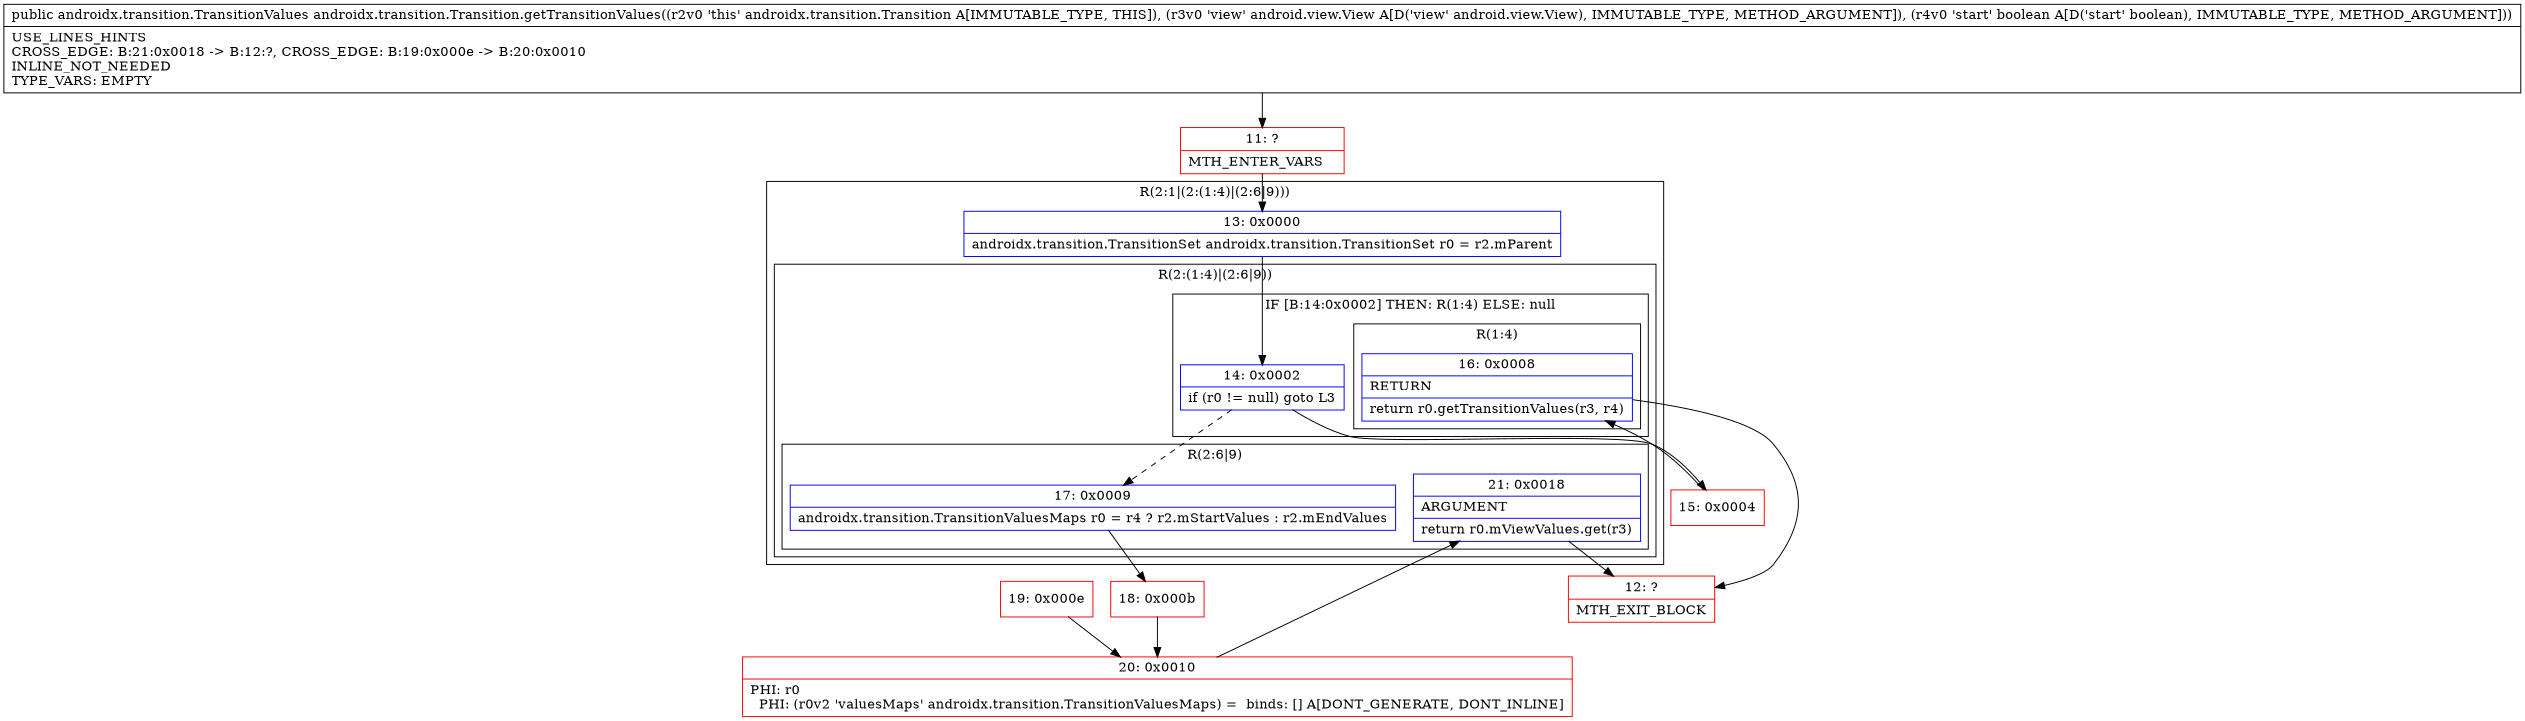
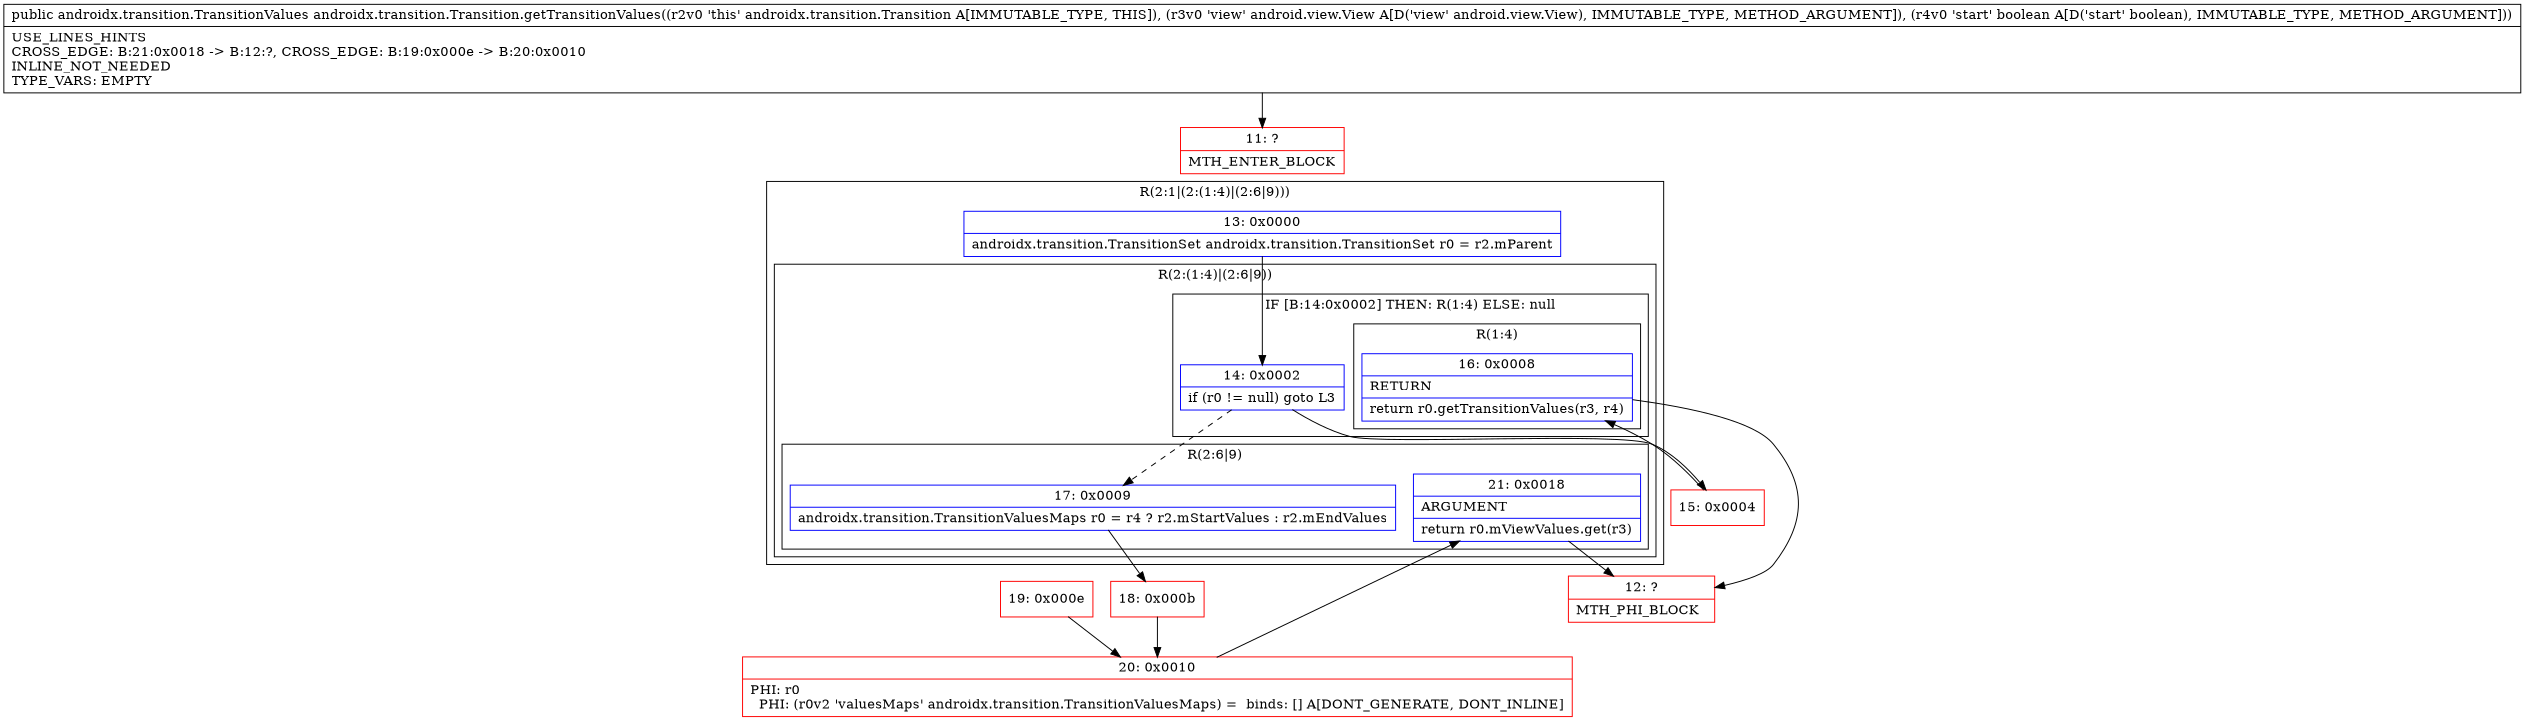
node "11: ?": text "MTH_ENTER_VARS" -> "MTH_ENTER_BLOCK"
edge "11: ?" -> "13: 0x0000": removed
node "12: ?": text "MTH_EXIT_BLOCK" -> "MTH_PHI_BLOCK"
